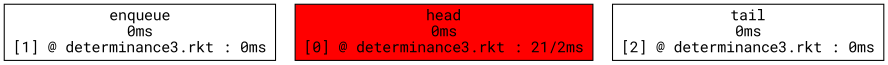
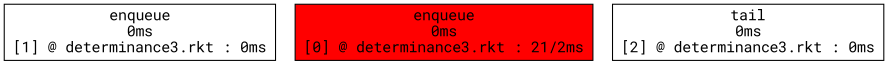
node "head 0ms [0] @ determinance3.rkt : 21/2ms": label "head 0ms [0] @ determinance3.rkt : 21/2ms" -> "enqueue 0ms [0] @ determinance3.rkt : 21/2ms"
